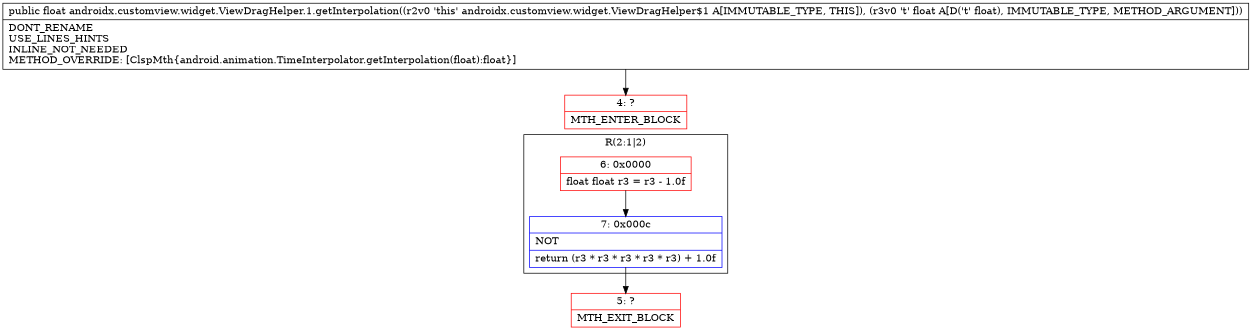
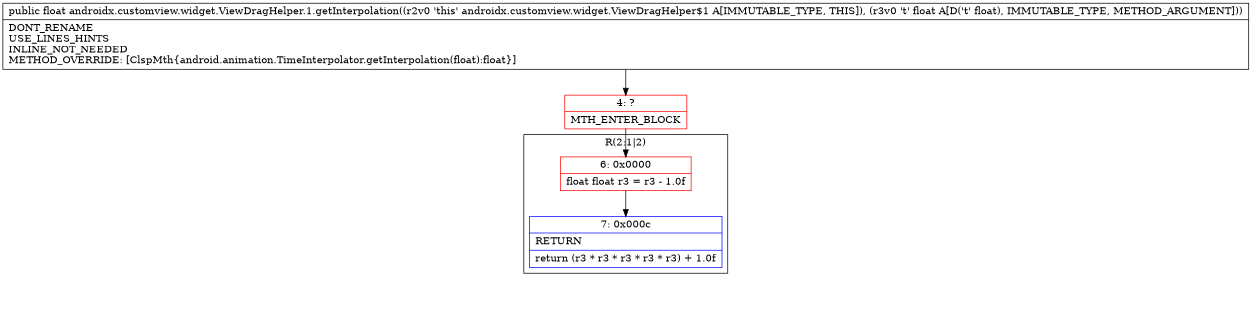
edge "4: ?" -> "6: 0x0000": added
node "7: 0x000c": text "NOT" -> "RETURN"
node "5: ?": removed
